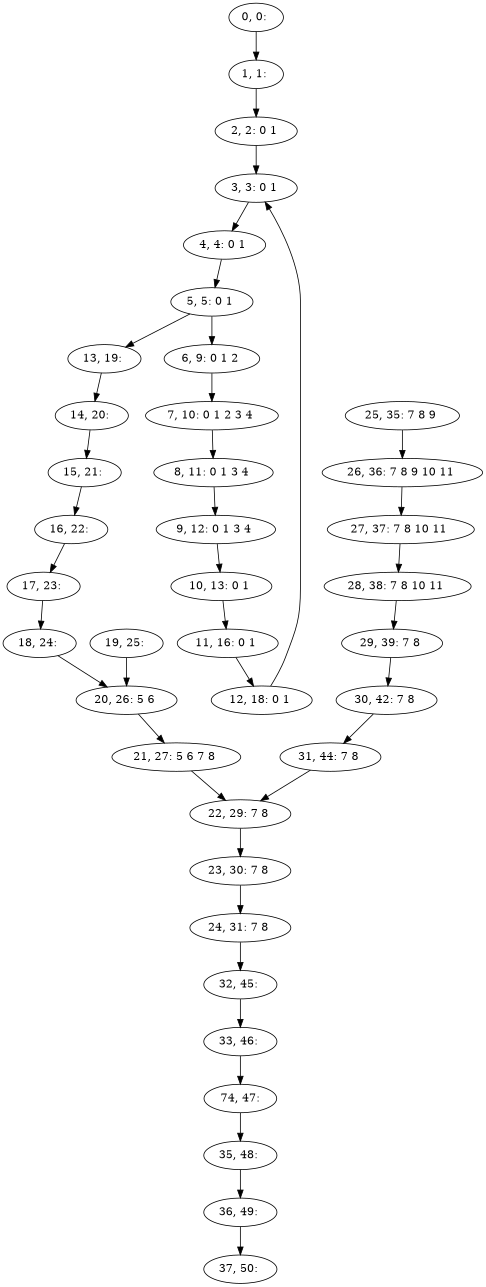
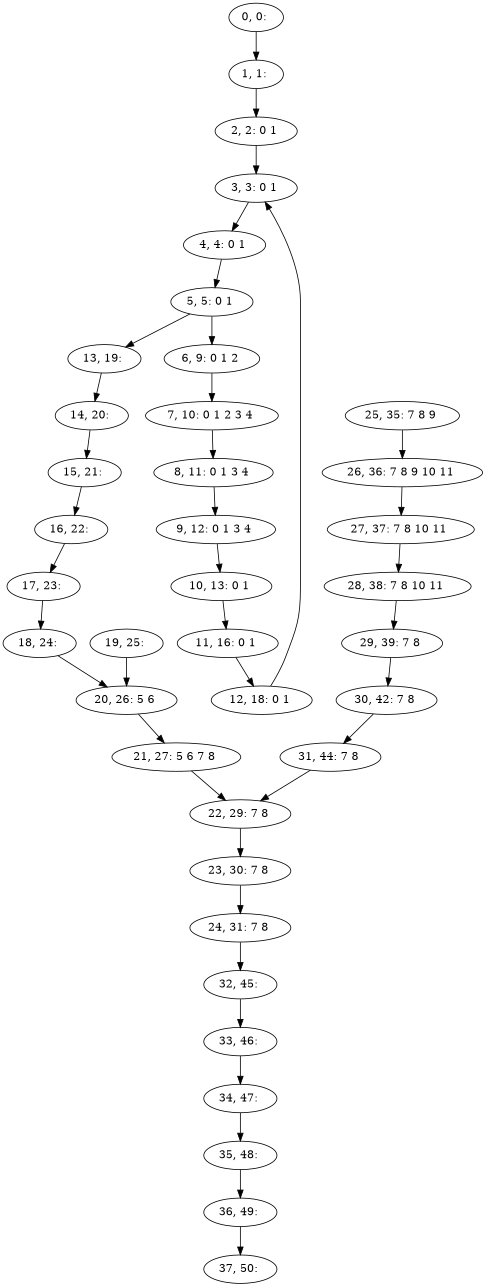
node "74, 47:": label "74, 47:" -> "34, 47:"
